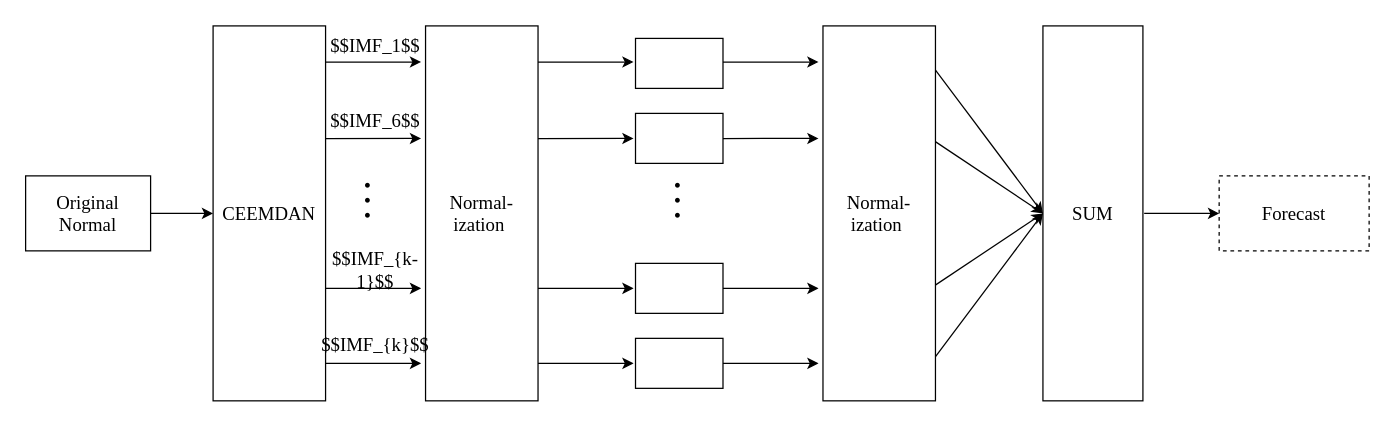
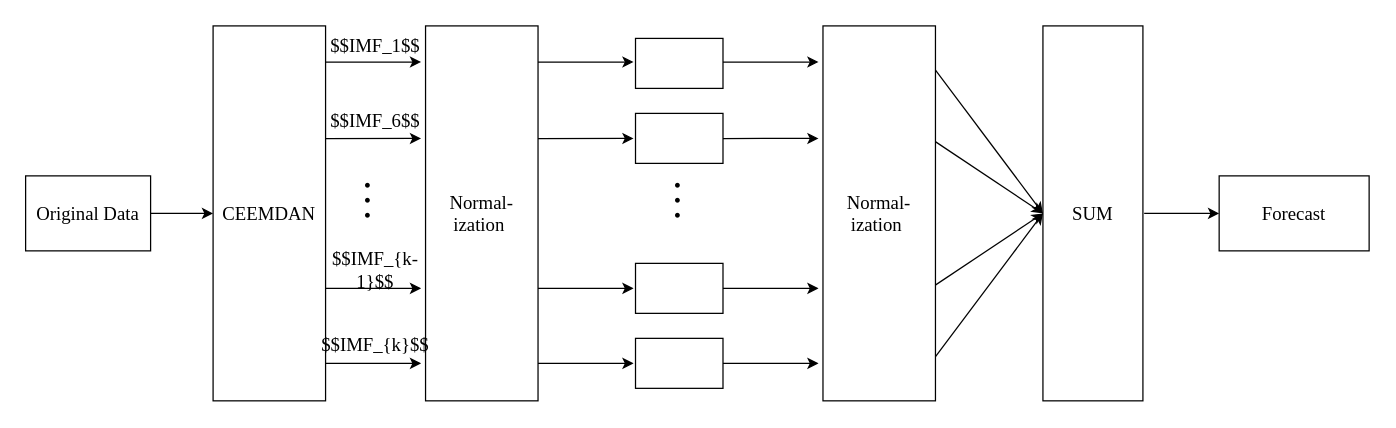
node "Original Normal": label "Original Normal" -> "Original Data"
node "Forecast": style dashed -> solid
